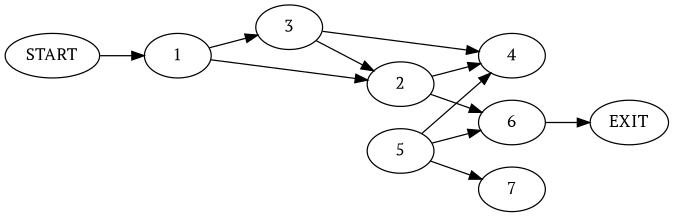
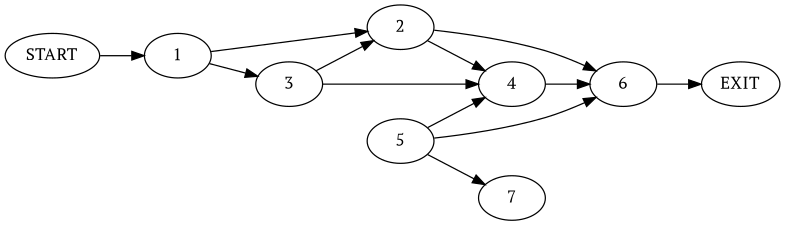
edge "4" -> "6": added
